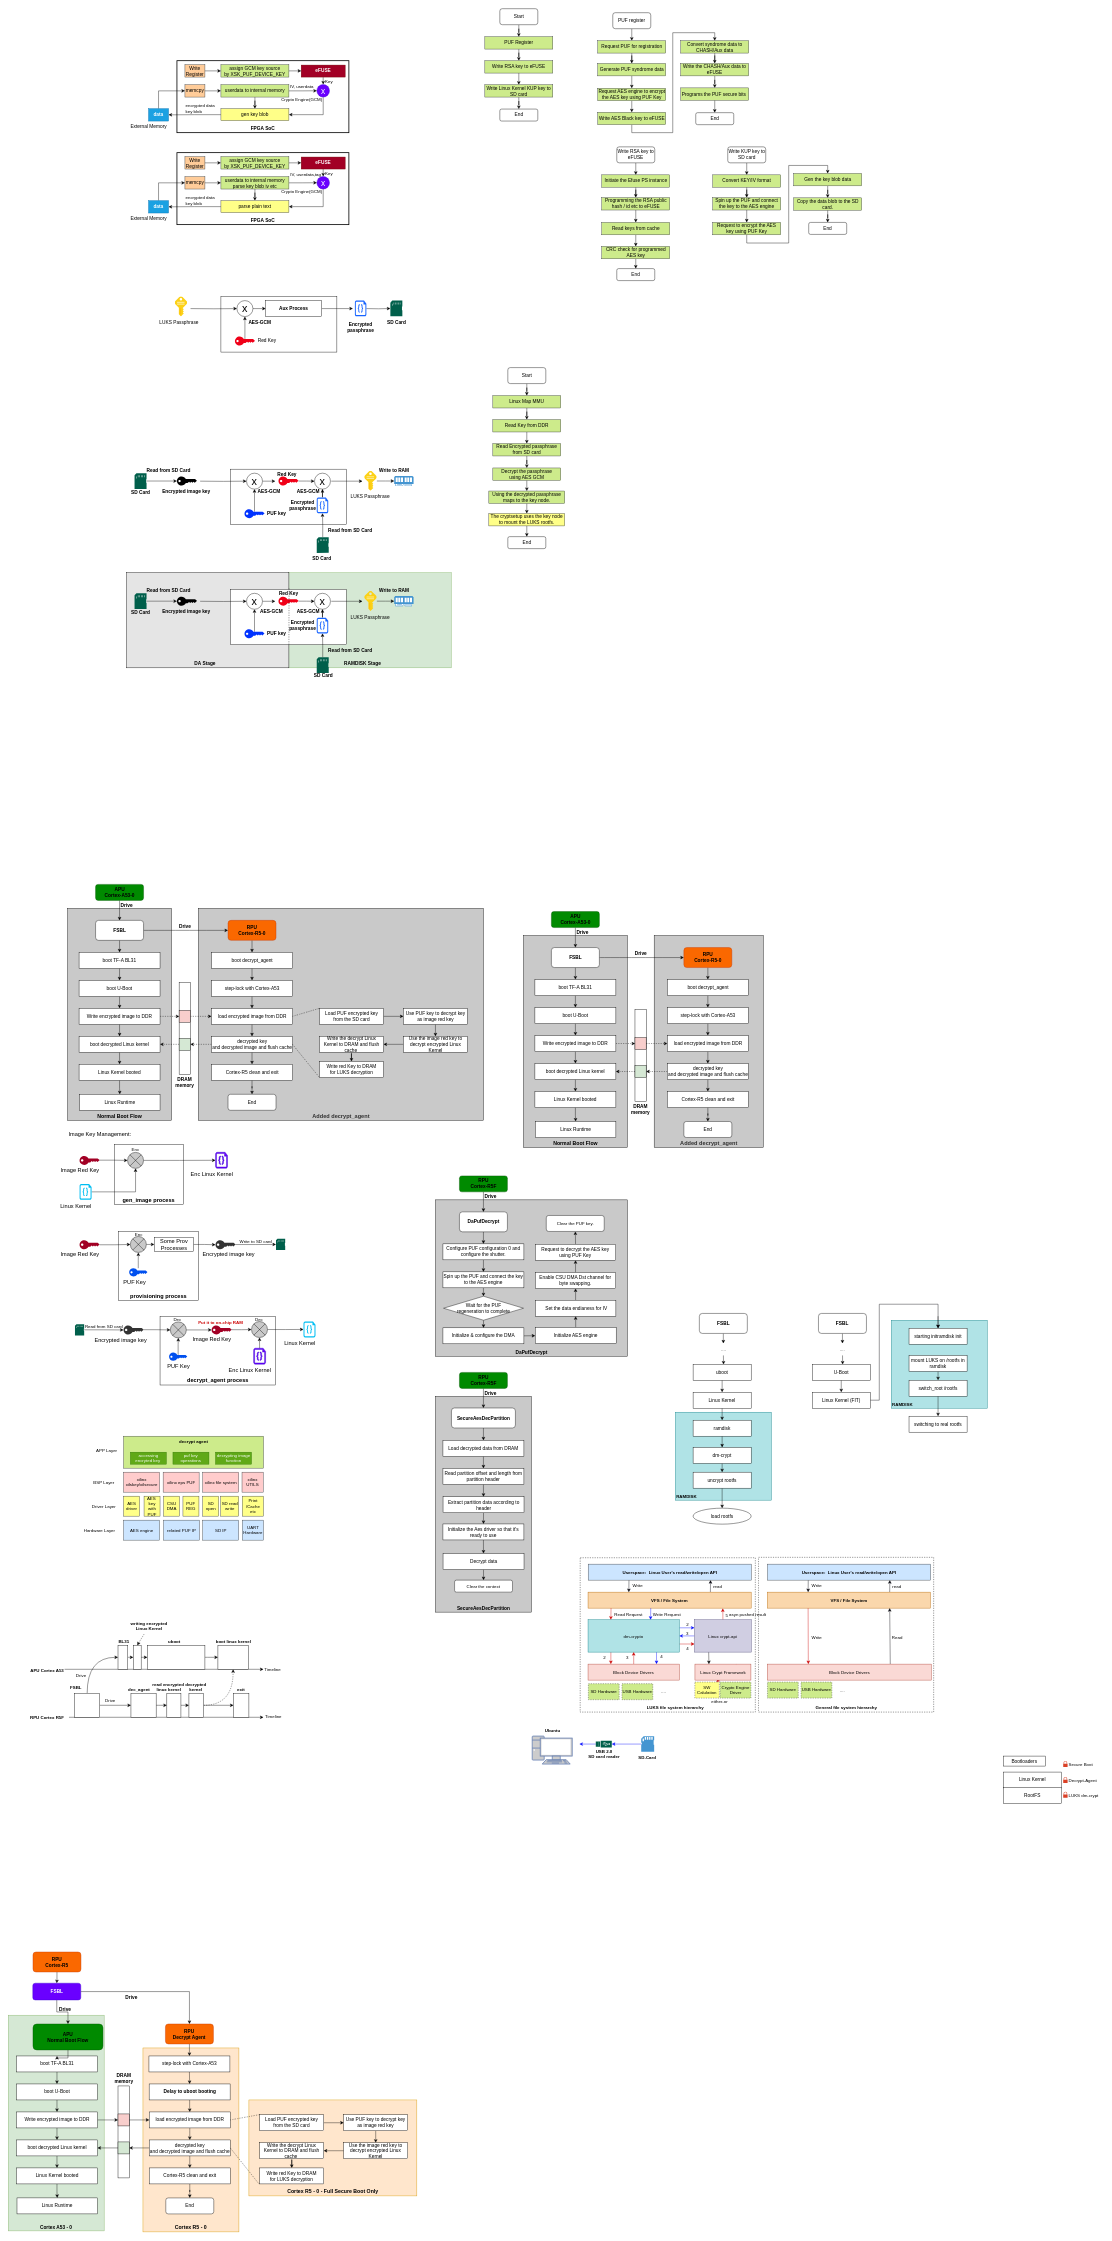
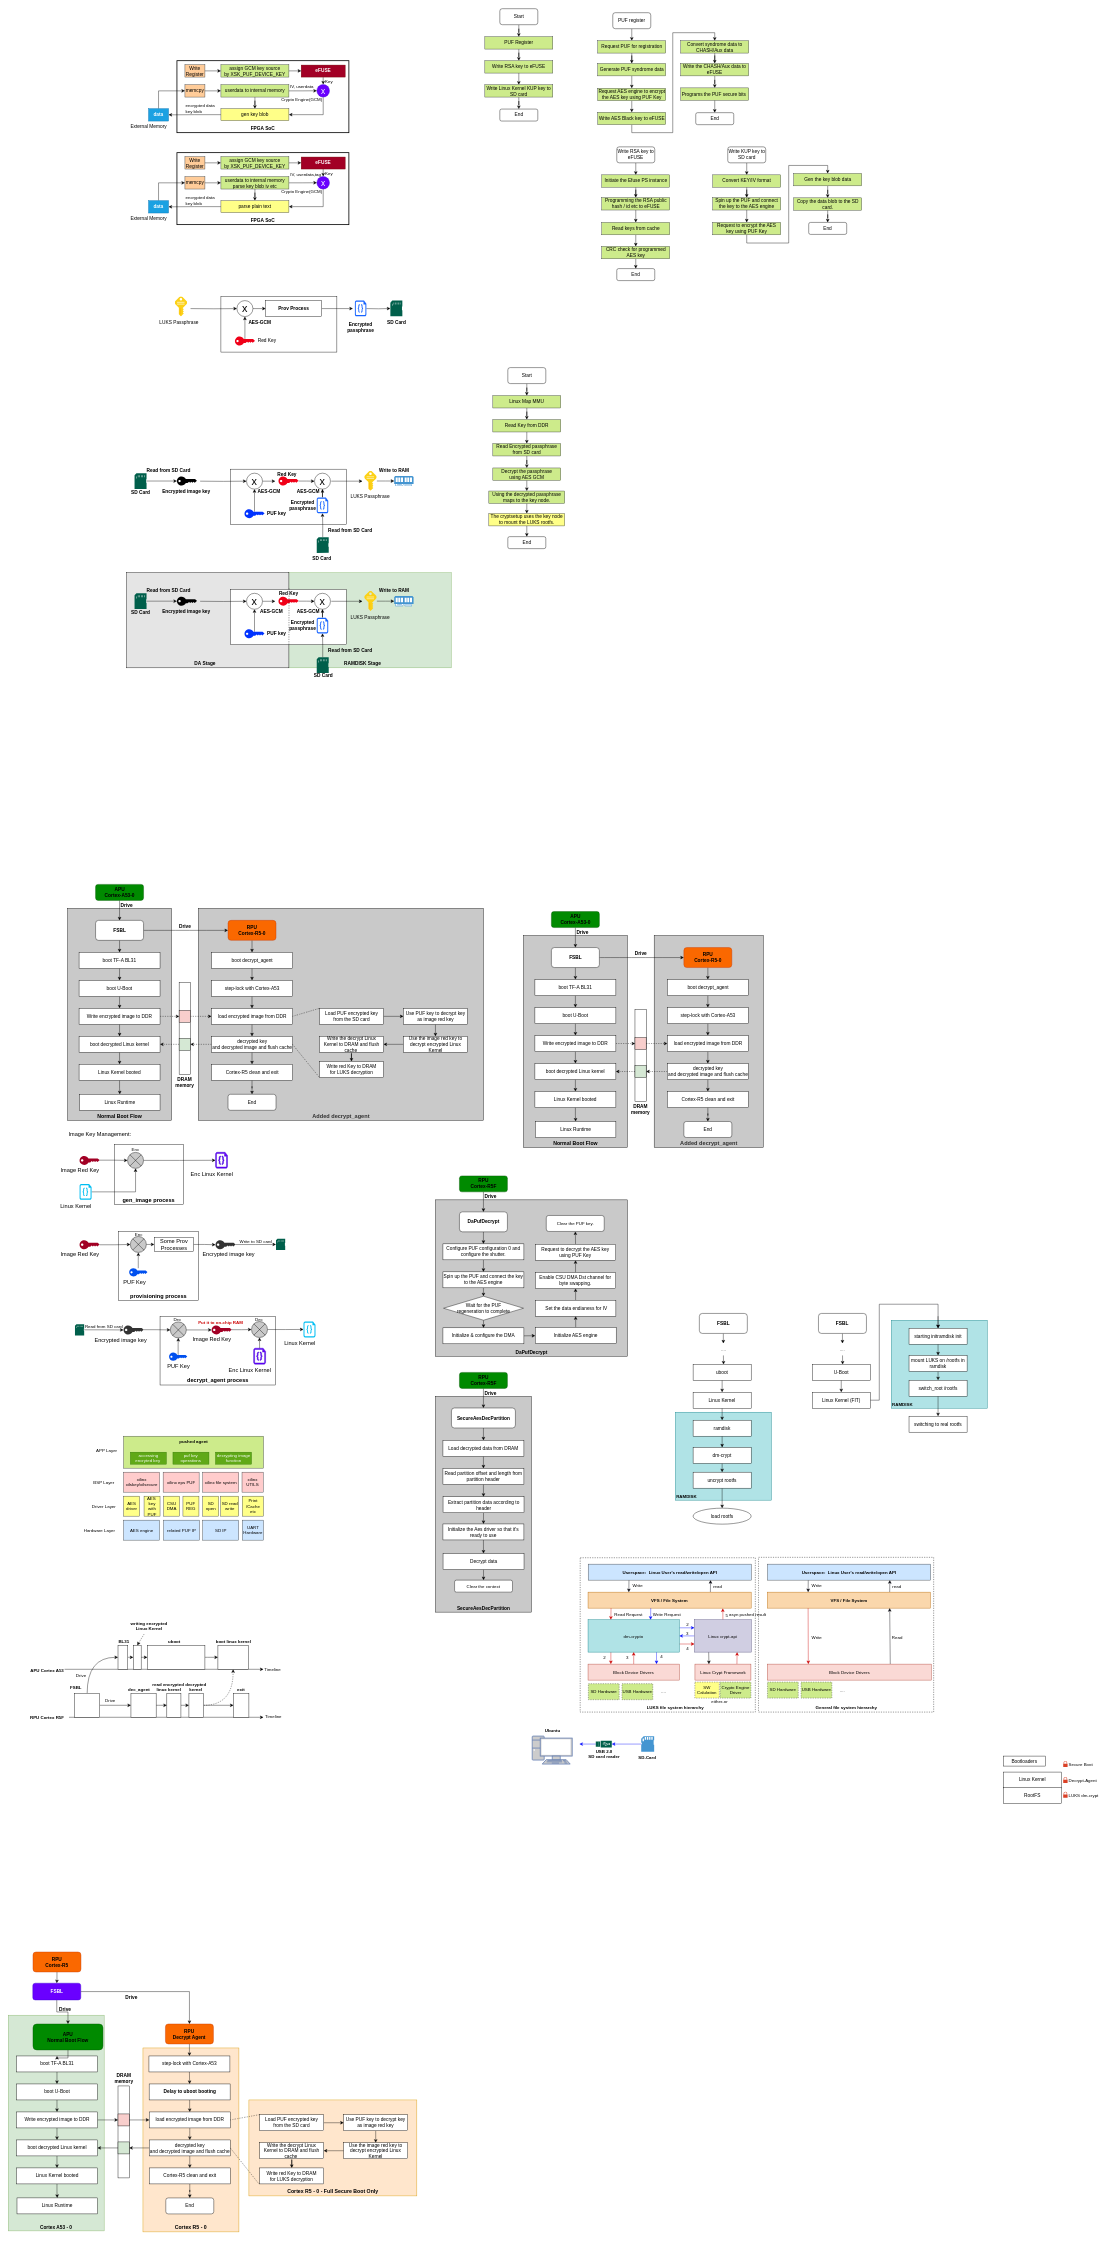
node "Aux Process": label "Aux Process" -> "Prov Process"
edge "starting initramdisk init" -> "mount LUKS on /rootfs in ramdisk": added
node "decrypt agent": label "decrypt agent" -> "pushed agent"
edge "Linux Crypt Framework" -> "SW Calulation": now "Linux Crypt Framework" -> "Linux crypt-api"
